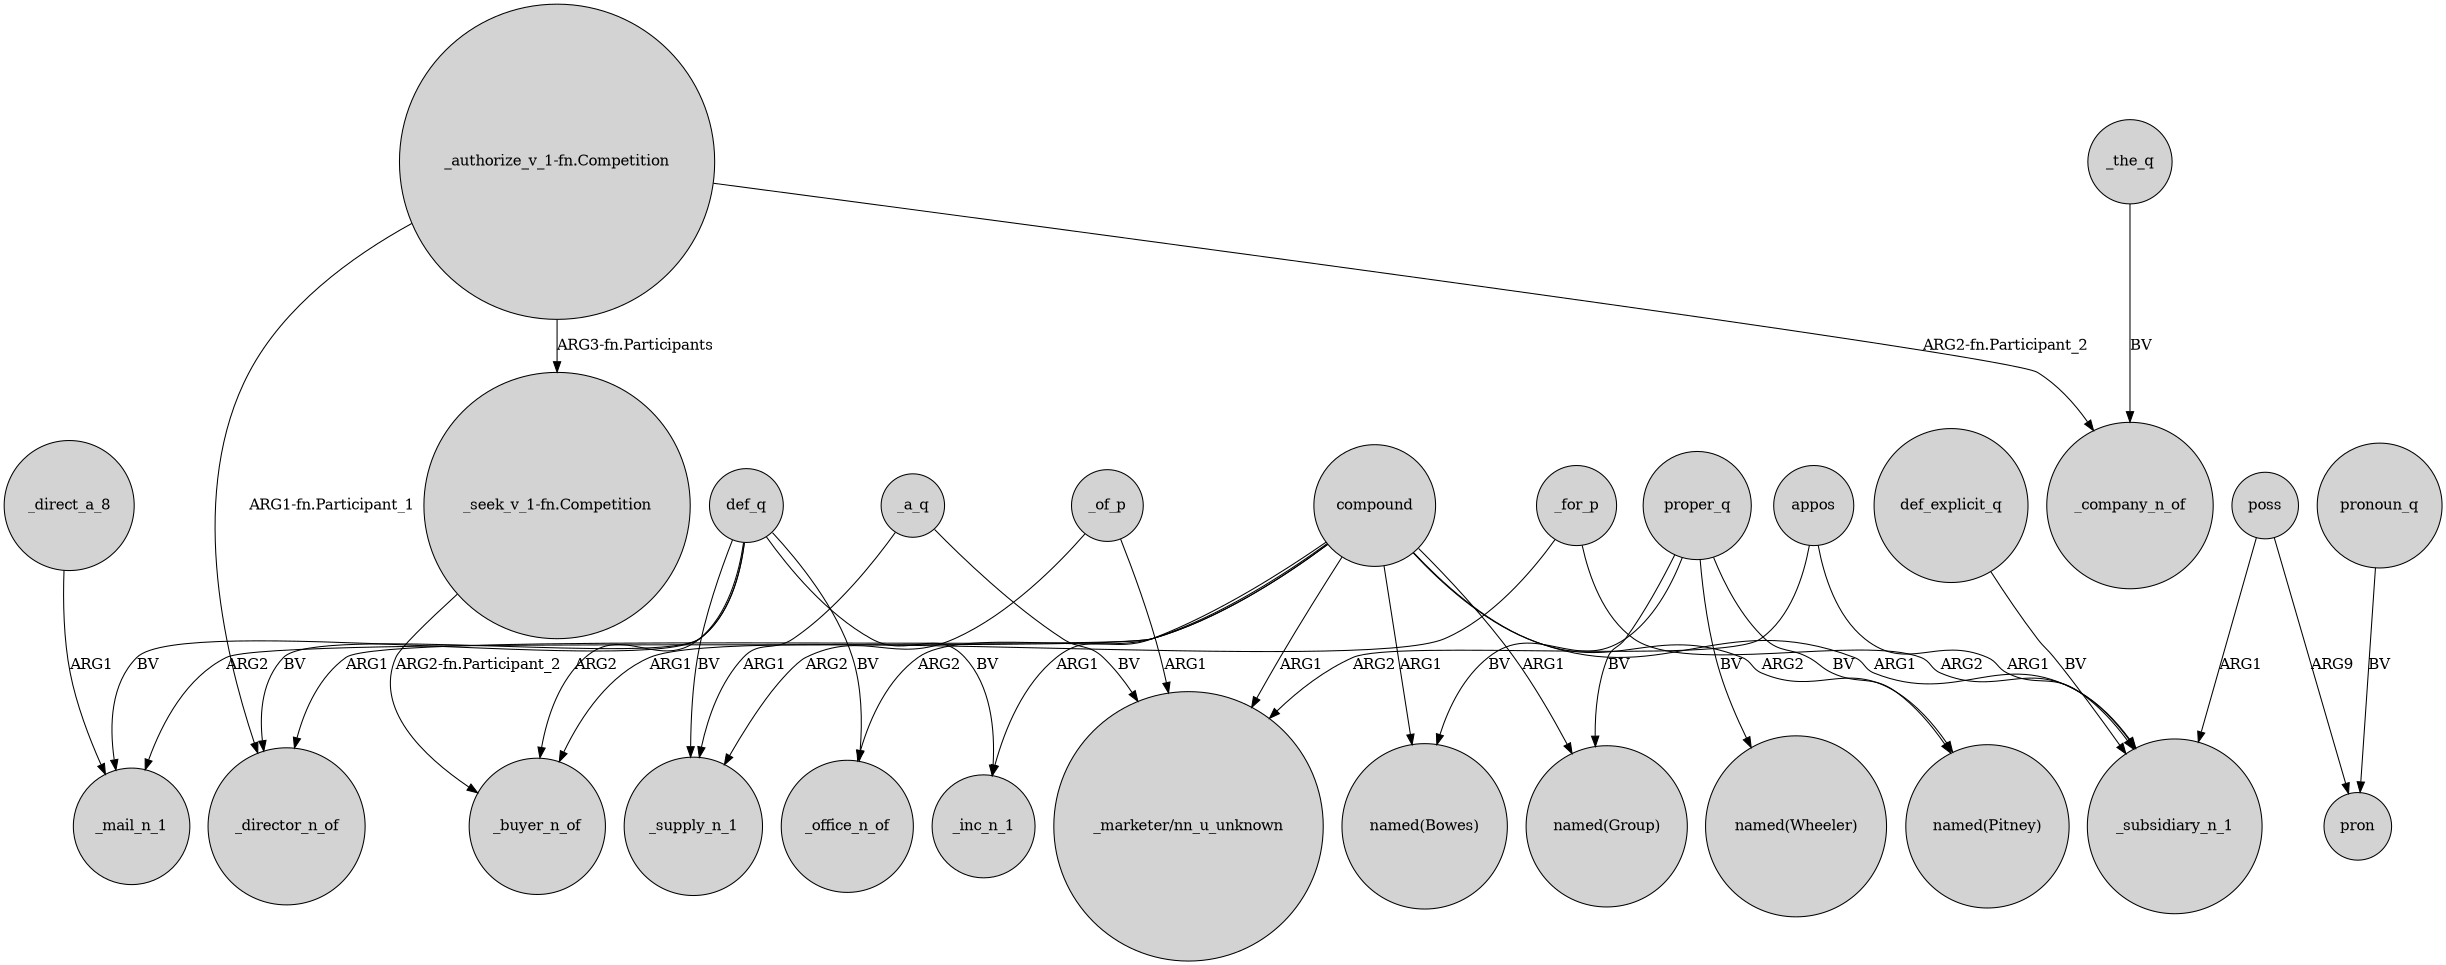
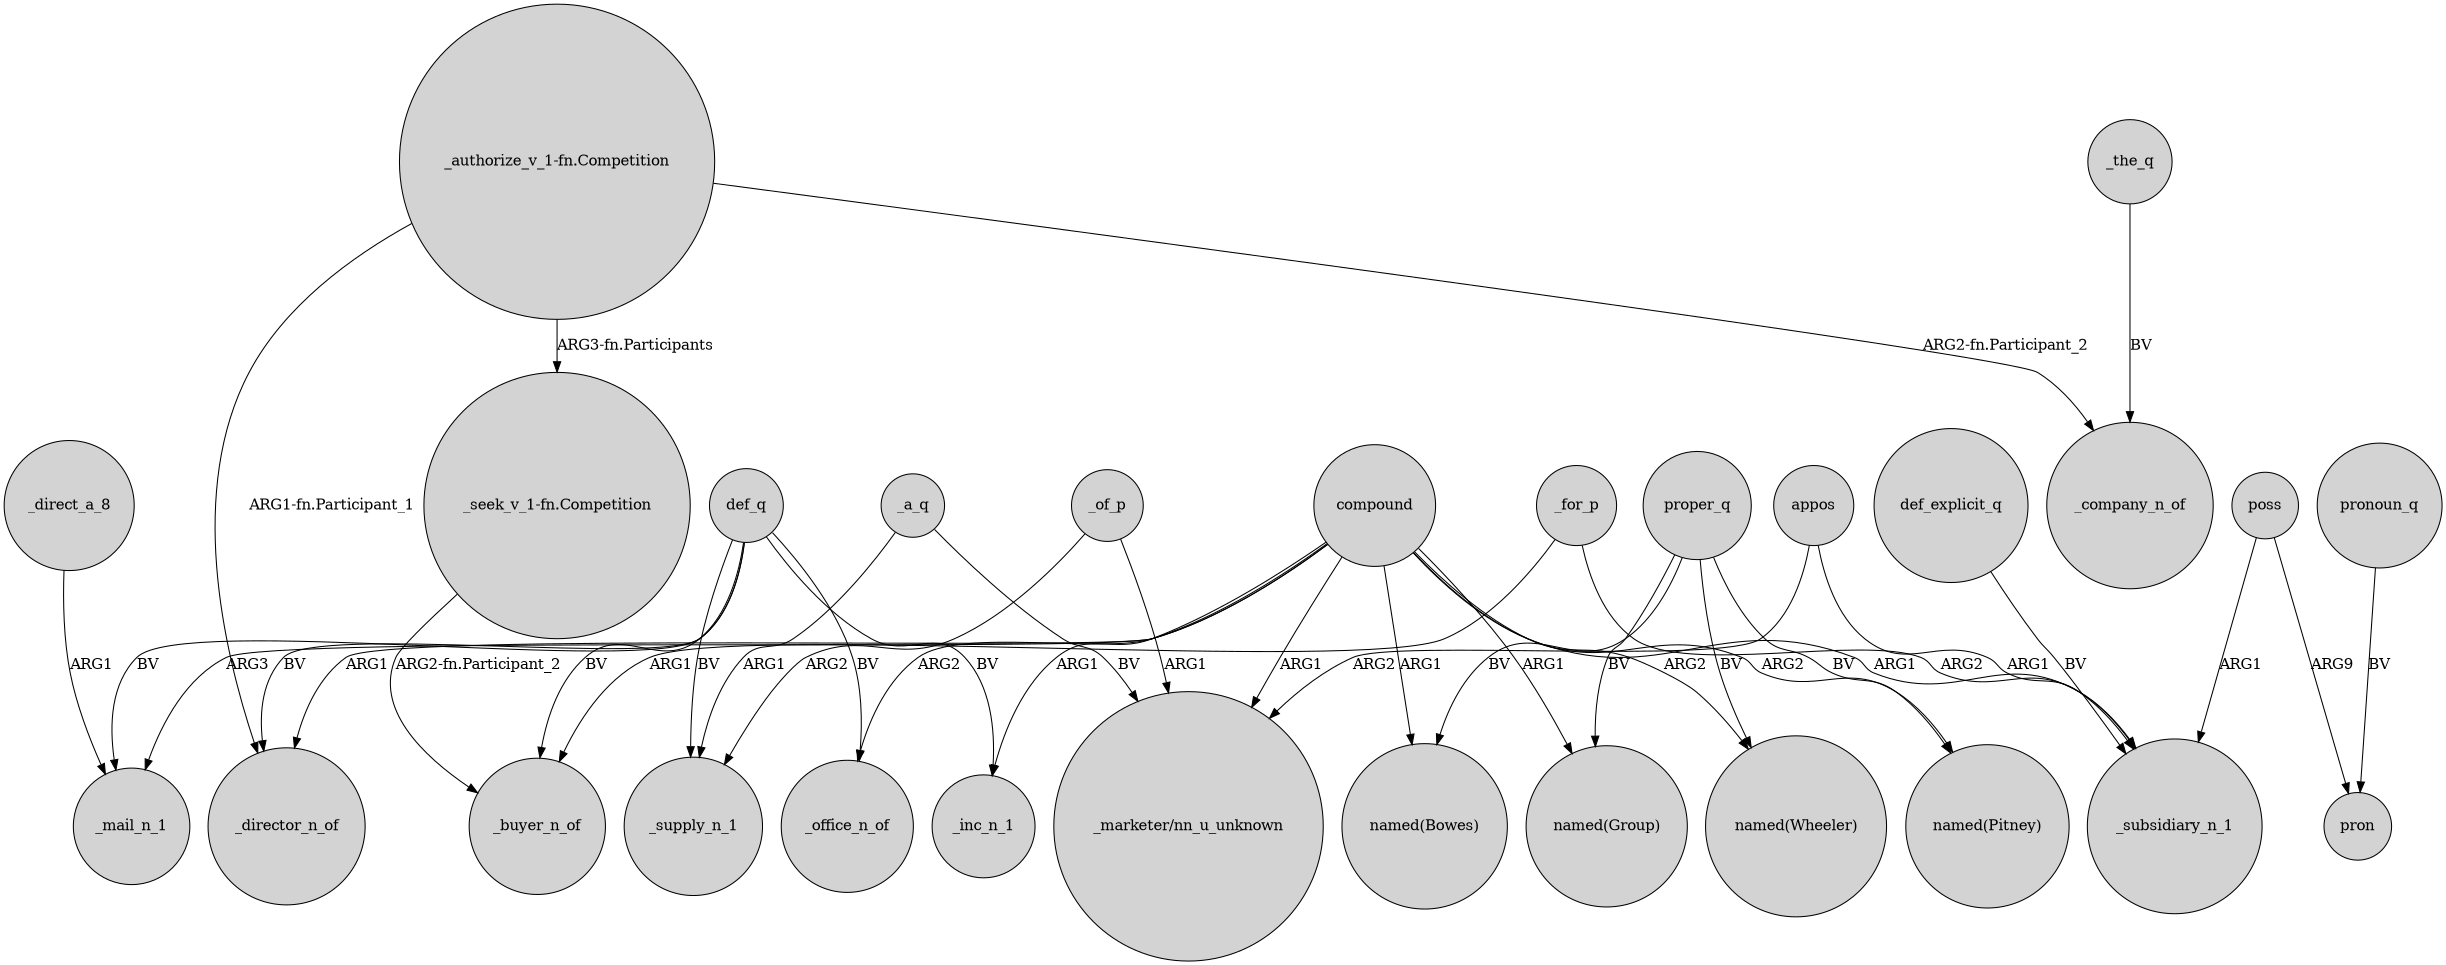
edge "compound" -> "named(Wheeler)": added, label "ARG2"
edge "compound" -> "_mail_n_1": label "ARG2" -> "ARG3"
edge "def_q" -> "_buyer_n_of": label "ARG2" -> "BV"
